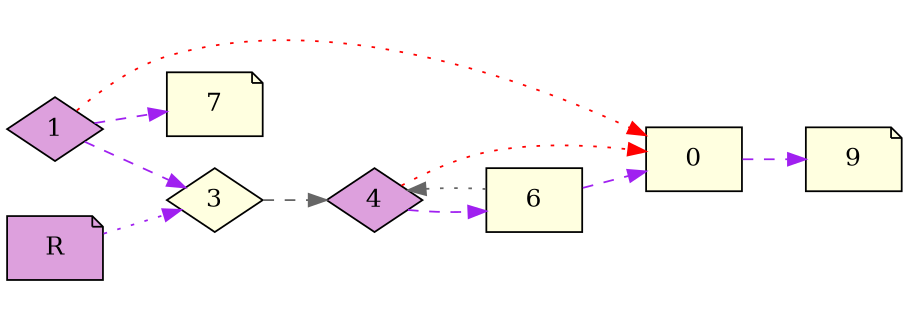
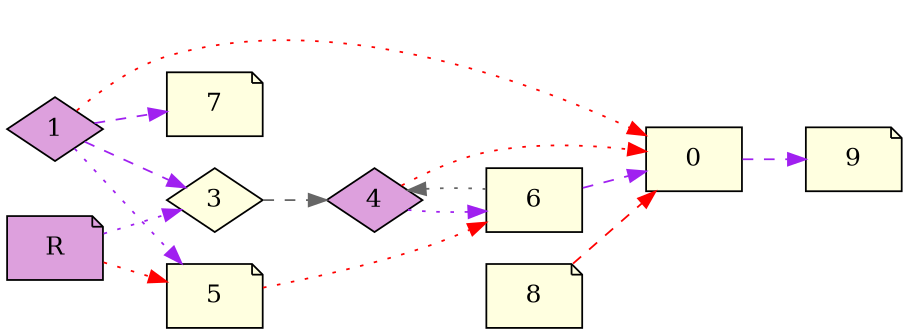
edge "4" -> "6": style dashed -> dotted
node "5": added
node "8": added
